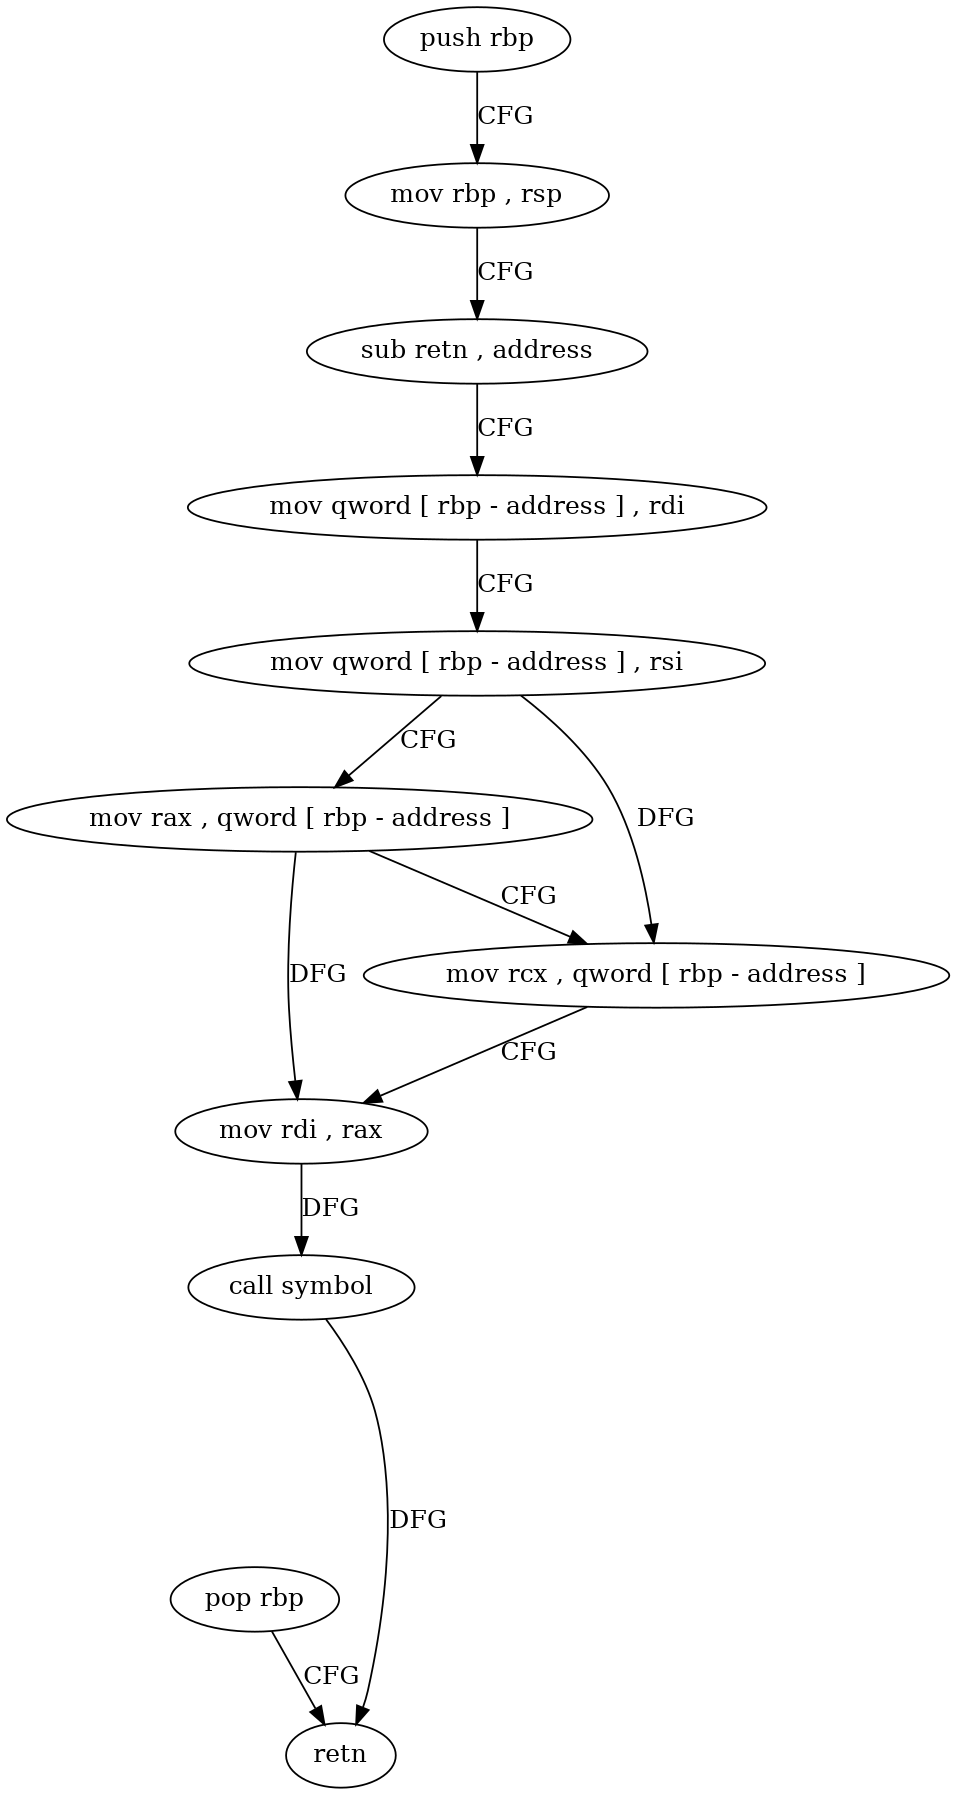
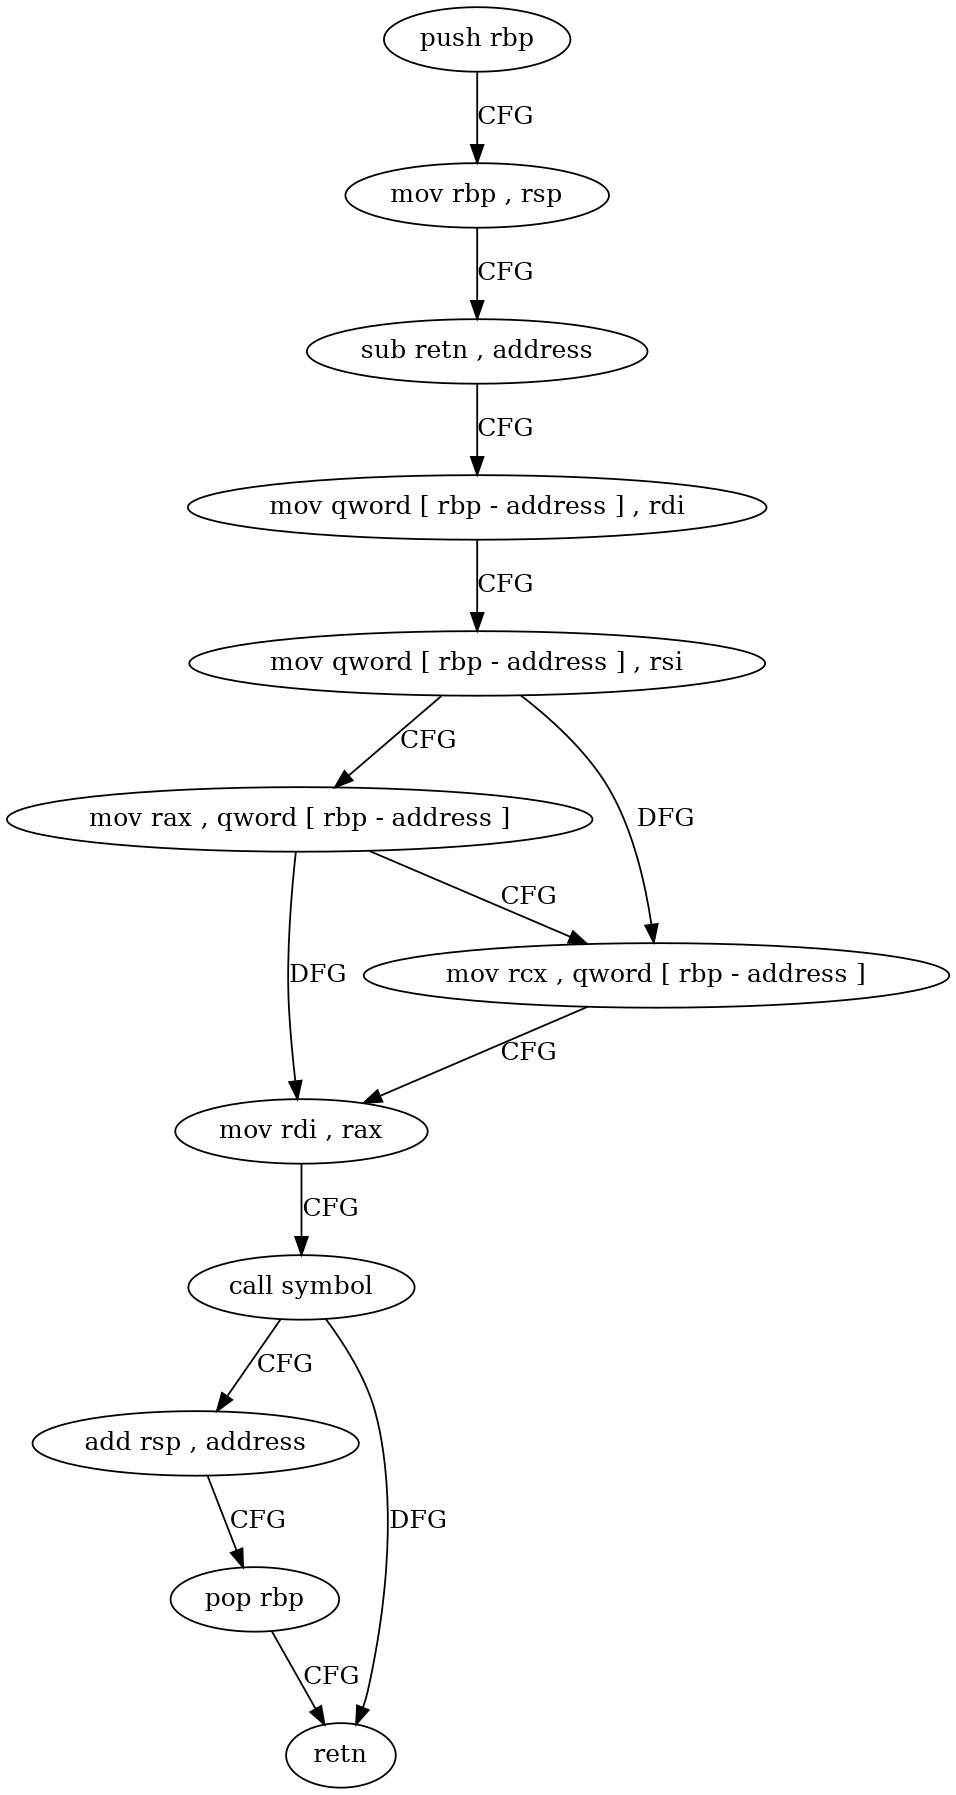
edge "mov rdi , rax" -> "call symbol": label "DFG" -> "CFG"
node "add rsp , address": added
